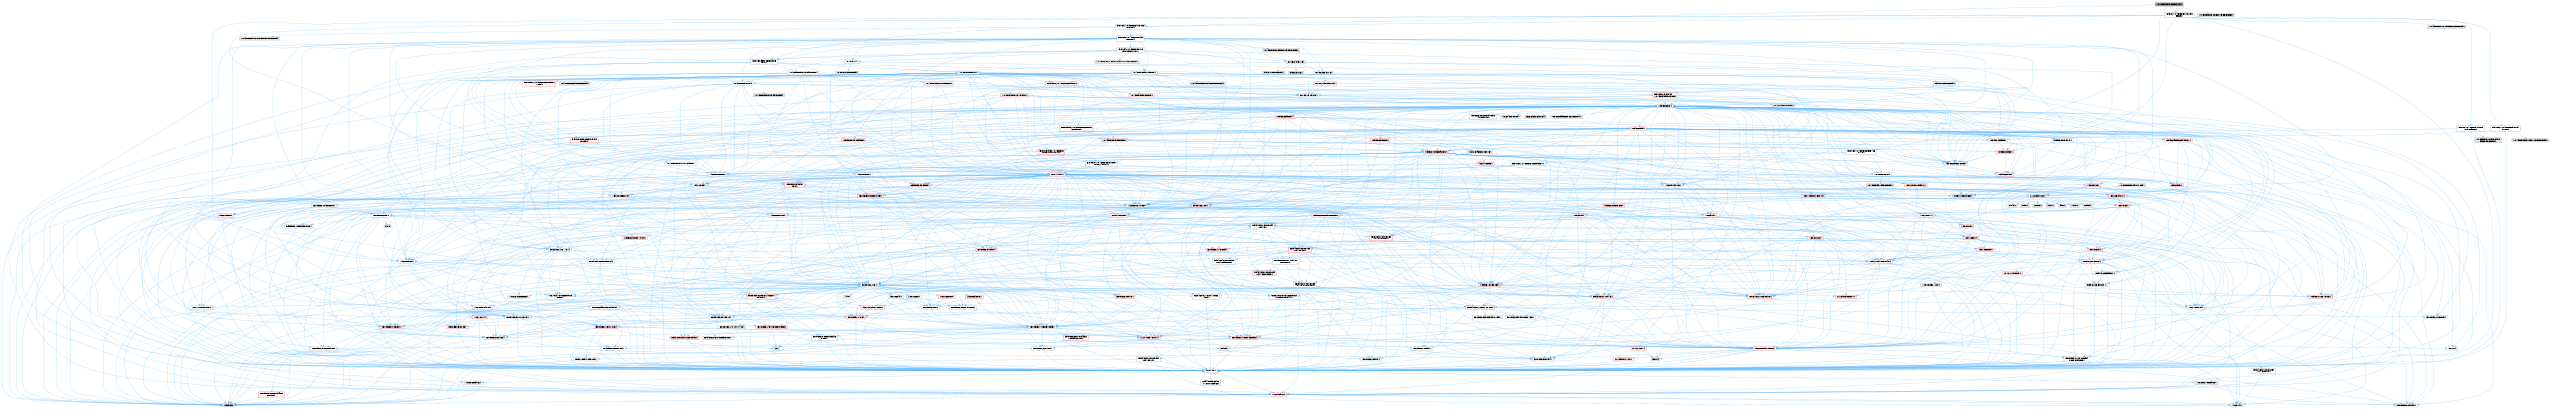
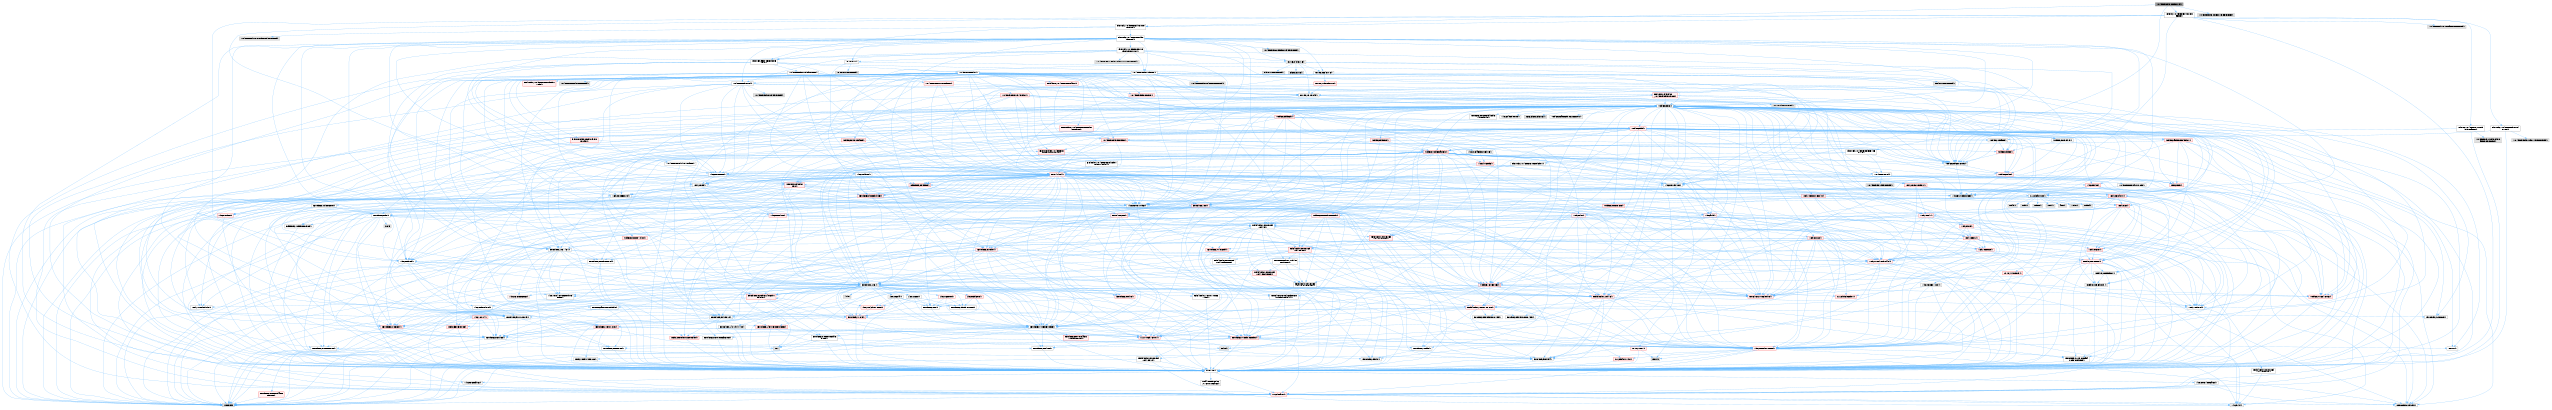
edge "Templates/AlignmentTemplates.h" -> "new": now "Templates/TypeCompatible Bytes.h" -> "new"
